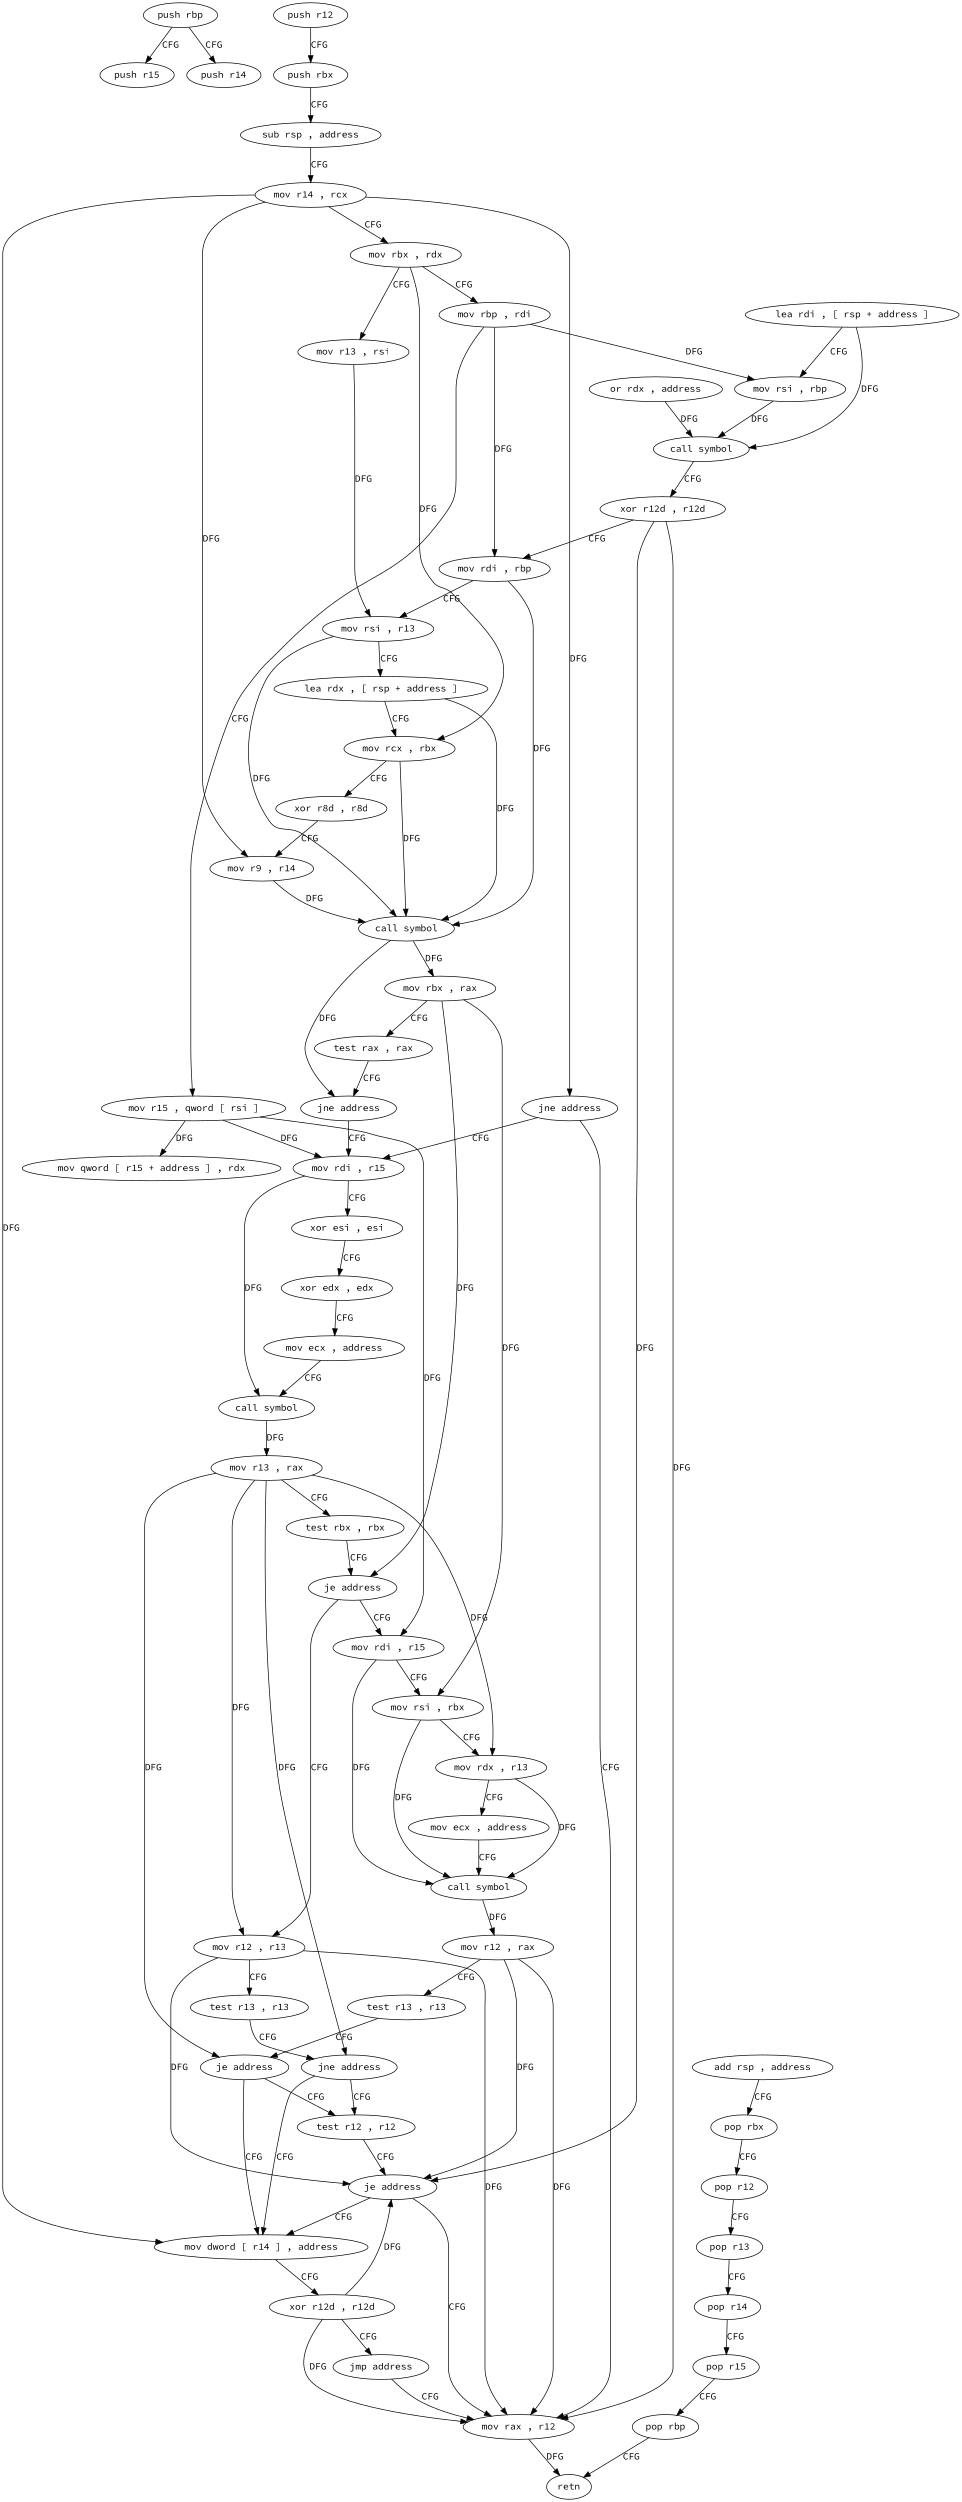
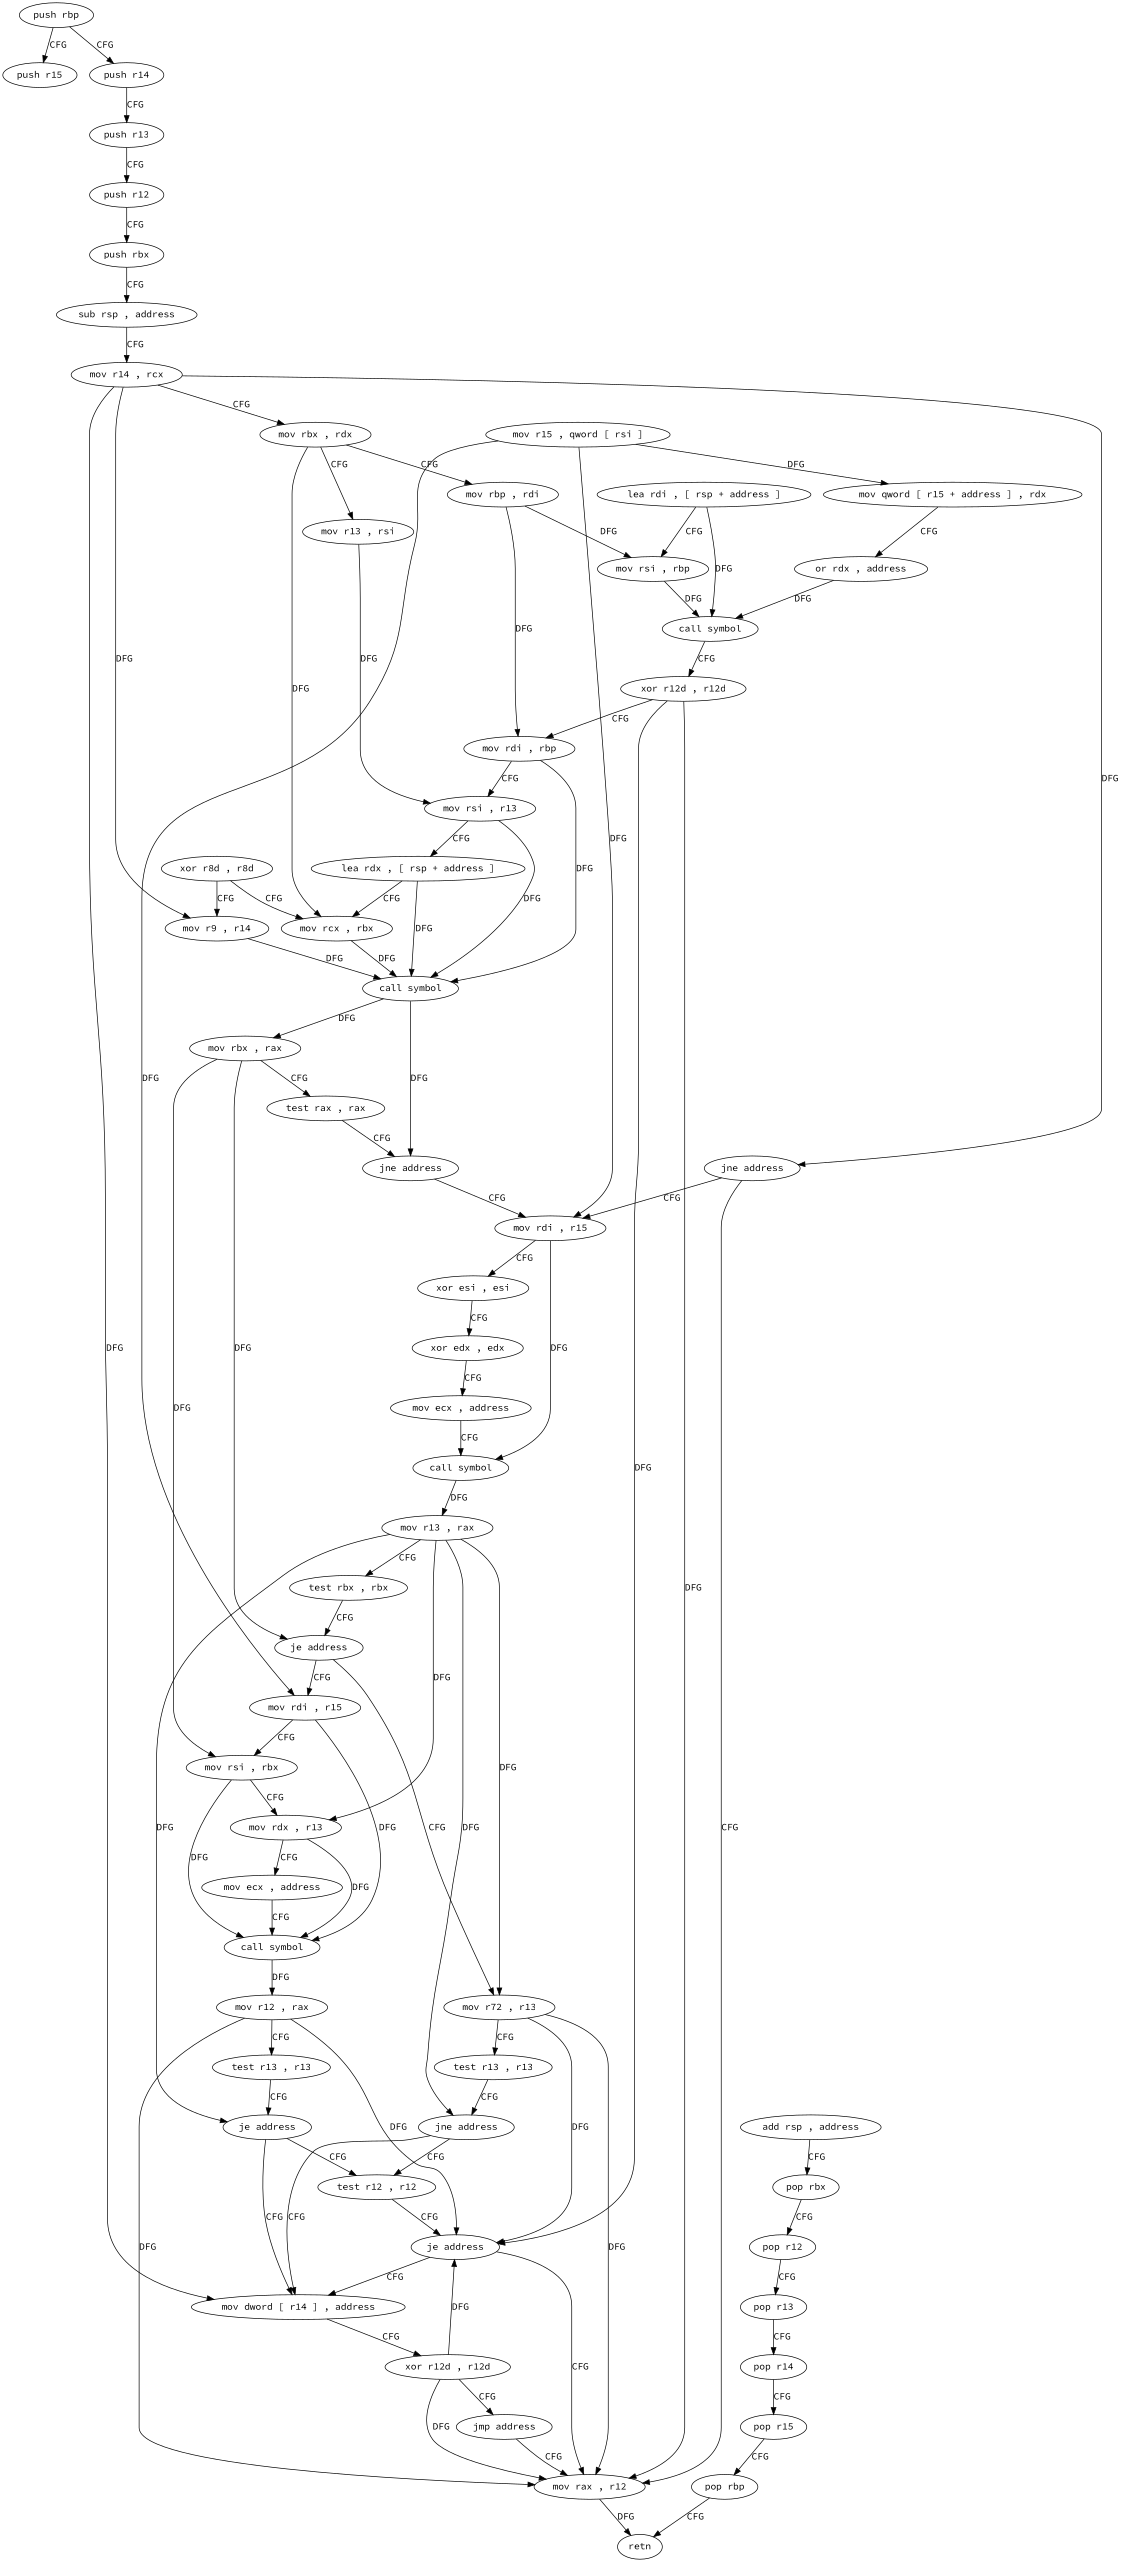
node "push r13": added
edge "mov qword [ r15 + address ] , rdx" -> "or rdx , address": added, label "CFG"
edge "mov rbp , rdi" -> "mov r15 , qword [ rsi ]": removed, label "CFG"
edge "mov rcx , rbx" -> "xor r8d , r8d": reversed
node "mov r12 , r13": label "mov r12 , r13" -> "mov r72 , r13"
